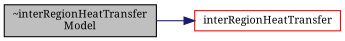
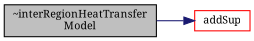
node "interRegionHeatTransfer": label "interRegionHeatTransfer" -> "addSup"
